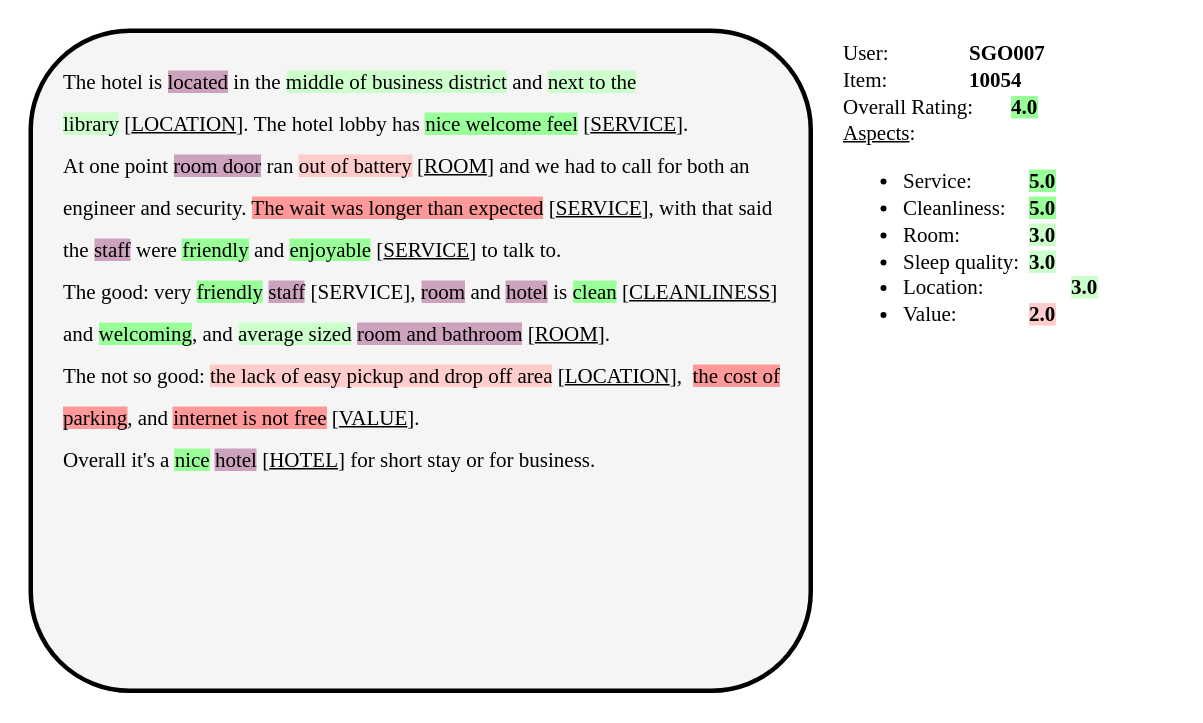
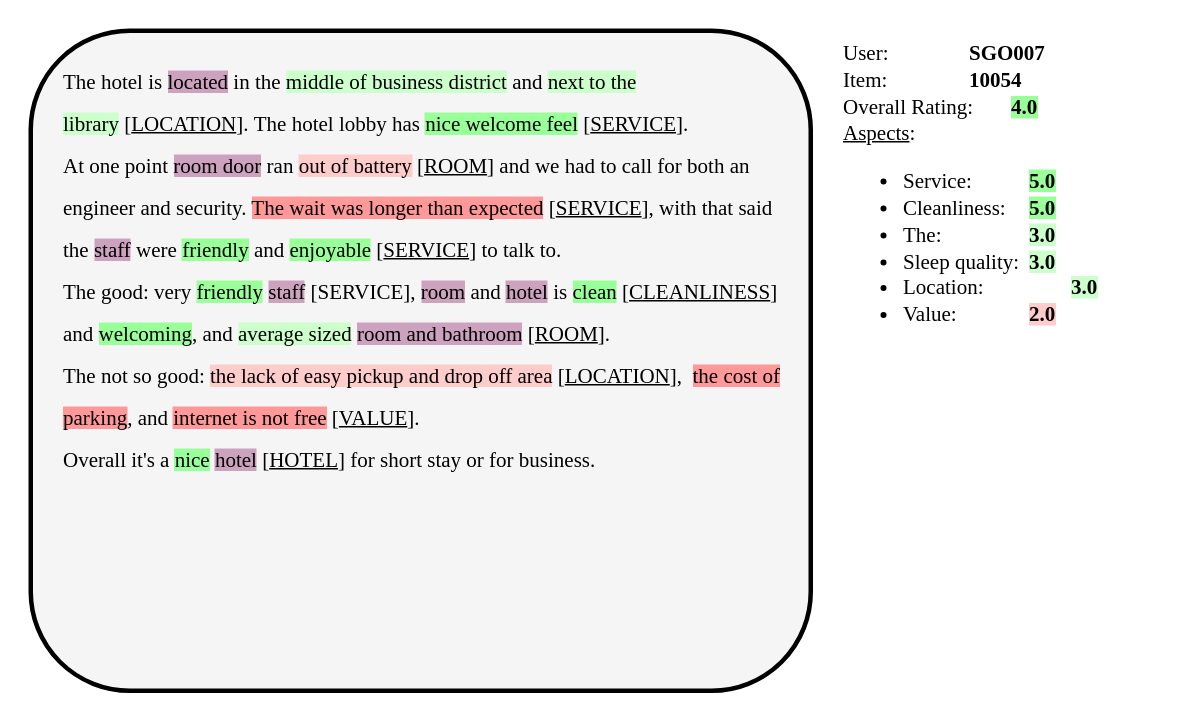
node "User: SGO007 Item: 10054 Overall Rating: 4.0 Aspects: Service: 5.0 Cleanliness: 5.0 Room: 3.0 Sleep quality: 3.0 Location: 3.0 Value: 2.0": label "User: SGO007 Item: 10054 Overall Rating: 4.0 Aspects: Service: 5.0 Cleanliness: 5.0 Room: 3.0 Sleep quality: 3.0 Location: 3.0 Value: 2.0" -> "User: SGO007 Item: 10054 Overall Rating: 4.0 Aspects: Service: 5.0 Cleanliness: 5.0 The: 3.0 Sleep quality: 3.0 Location: 3.0 Value: 2.0"
